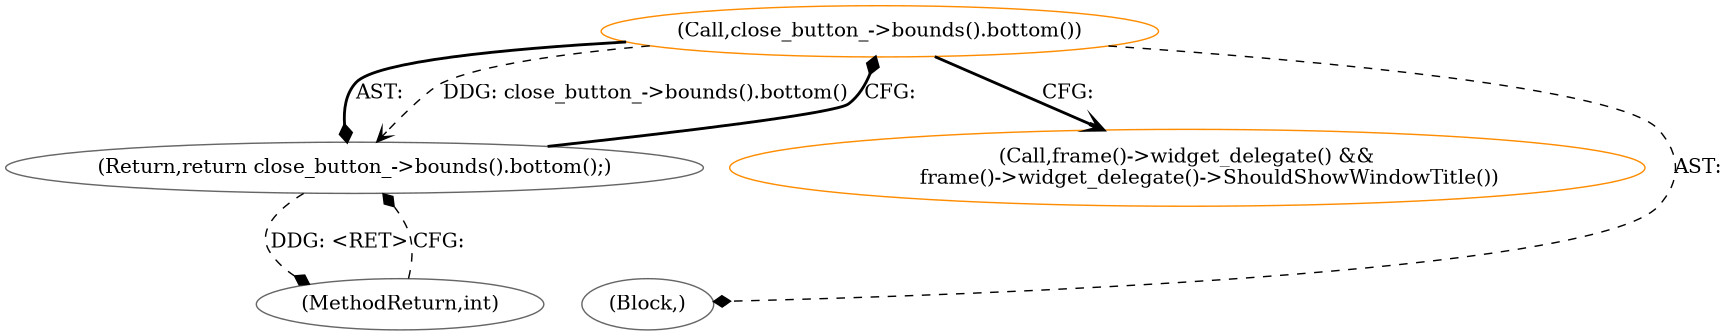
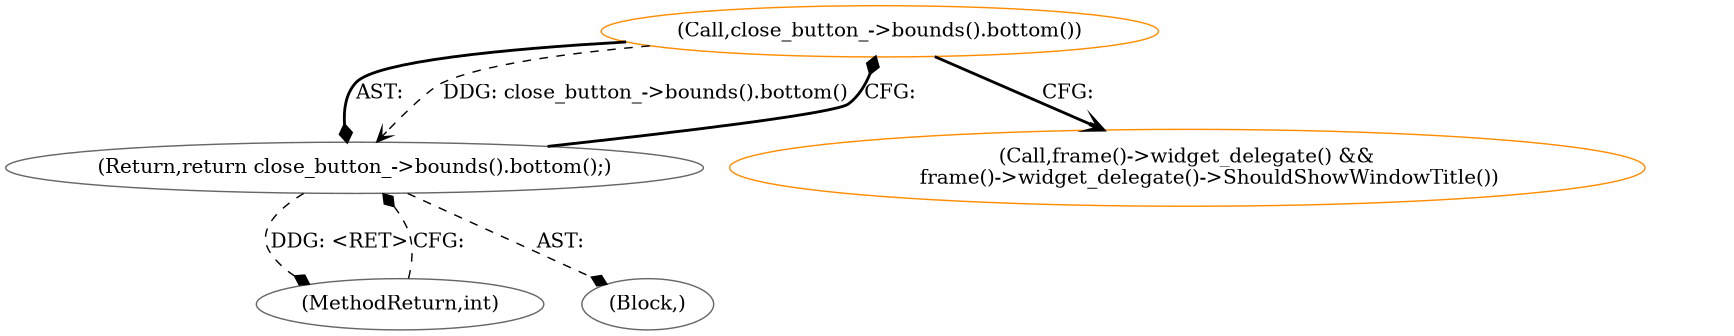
edge "(Call,close_button_->bounds().bottom())" -> "(Block,)": now "(Return,return close_button_->bounds().bottom();)" -> "(Block,)"
